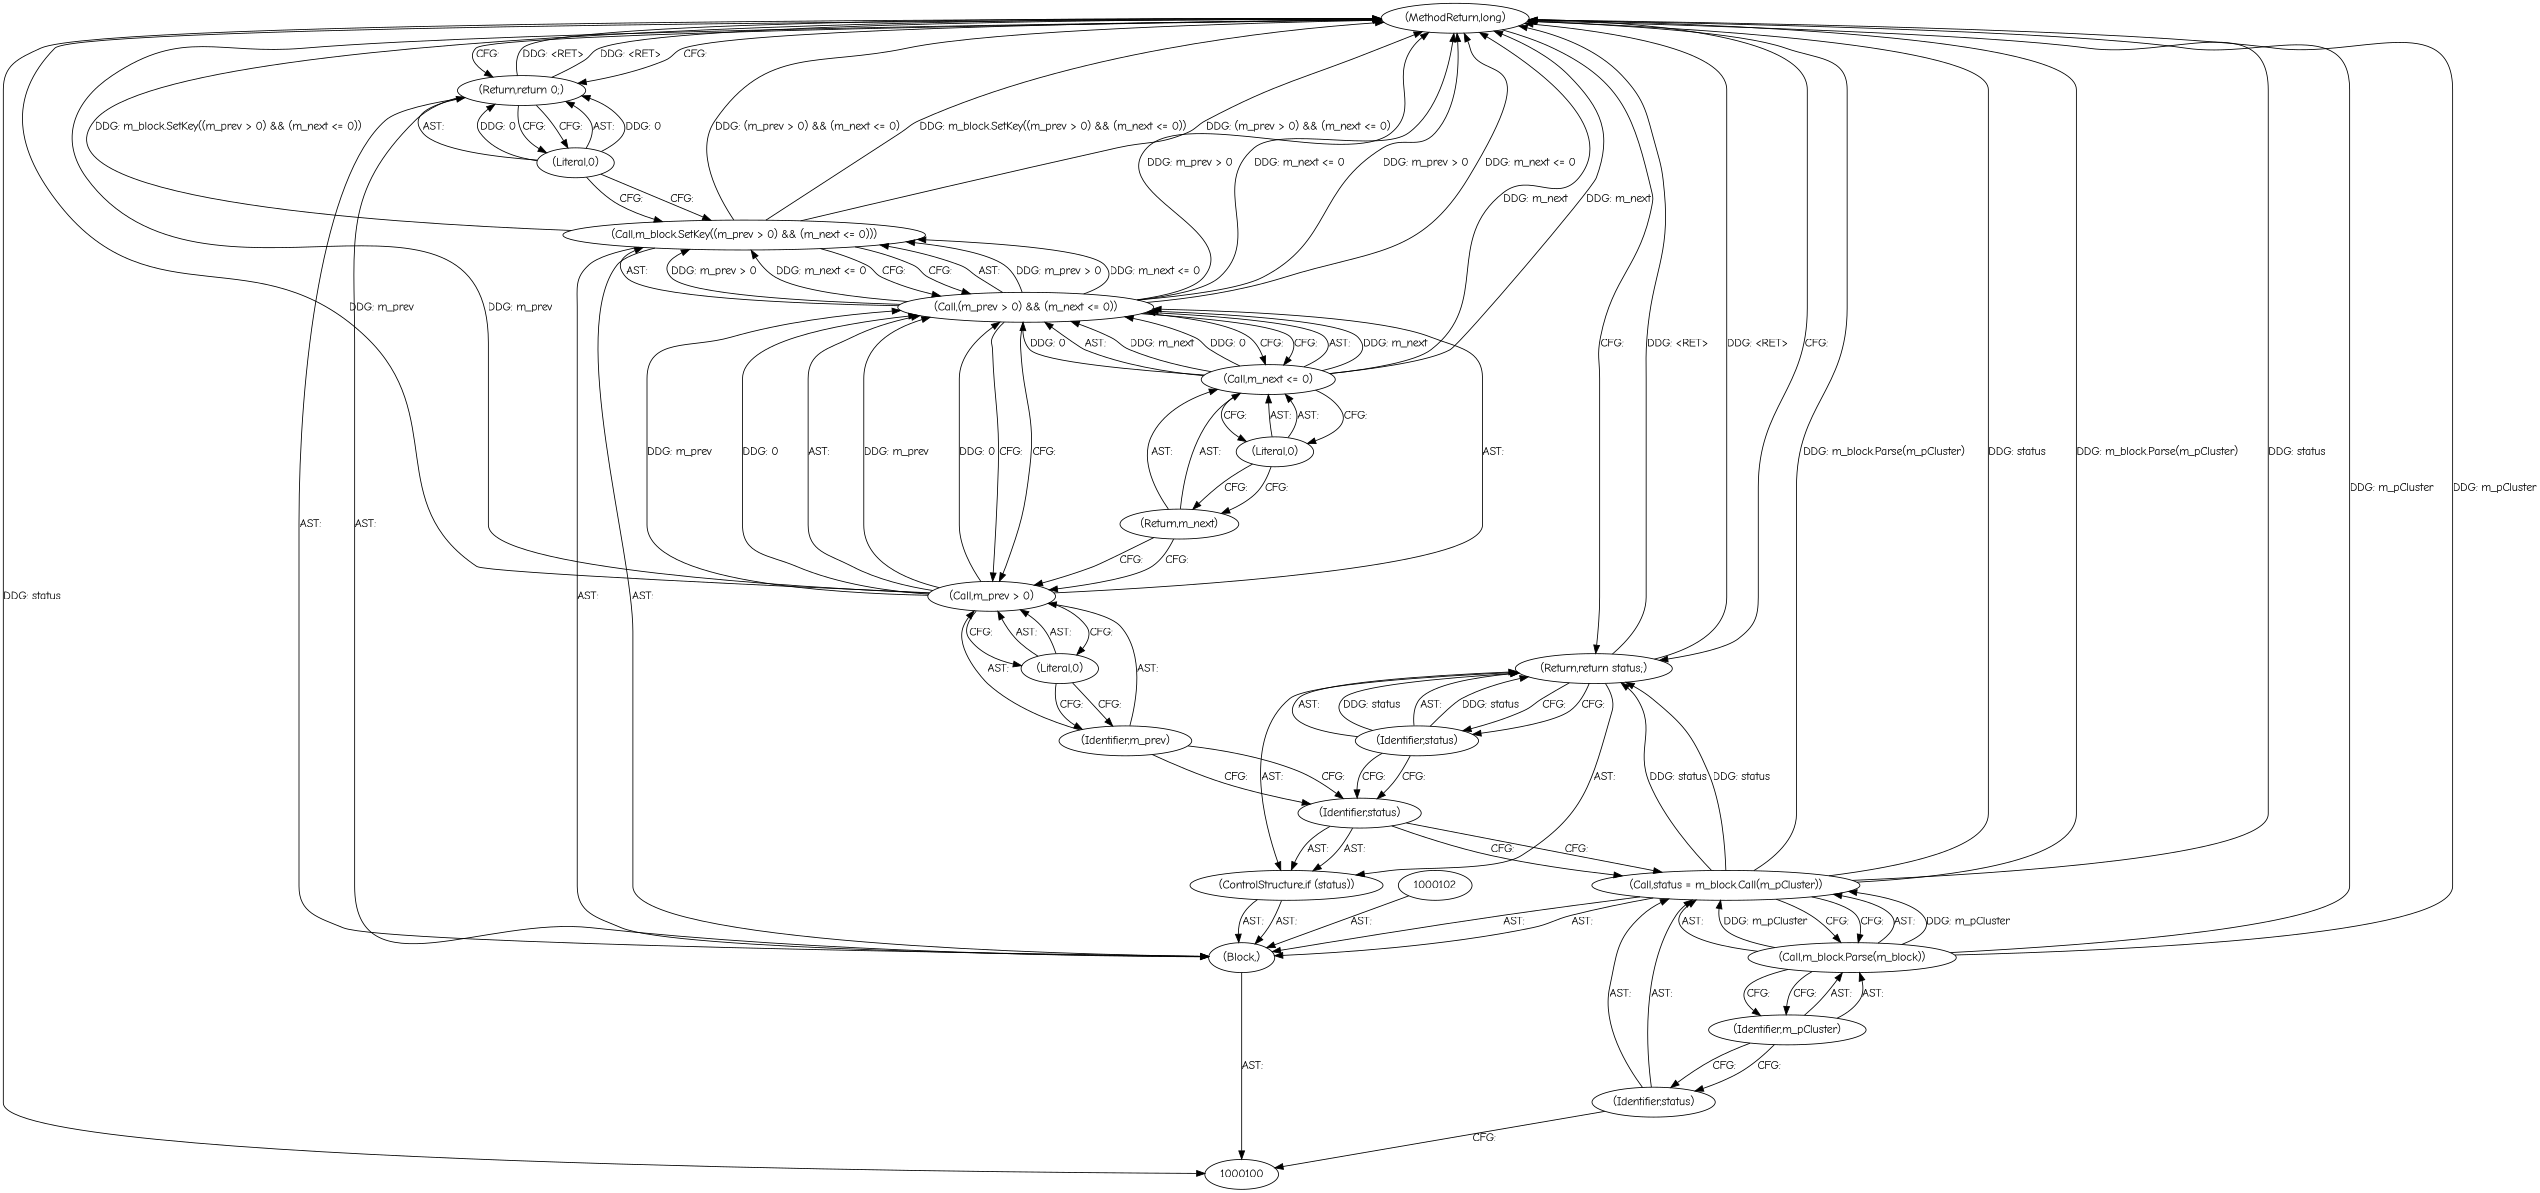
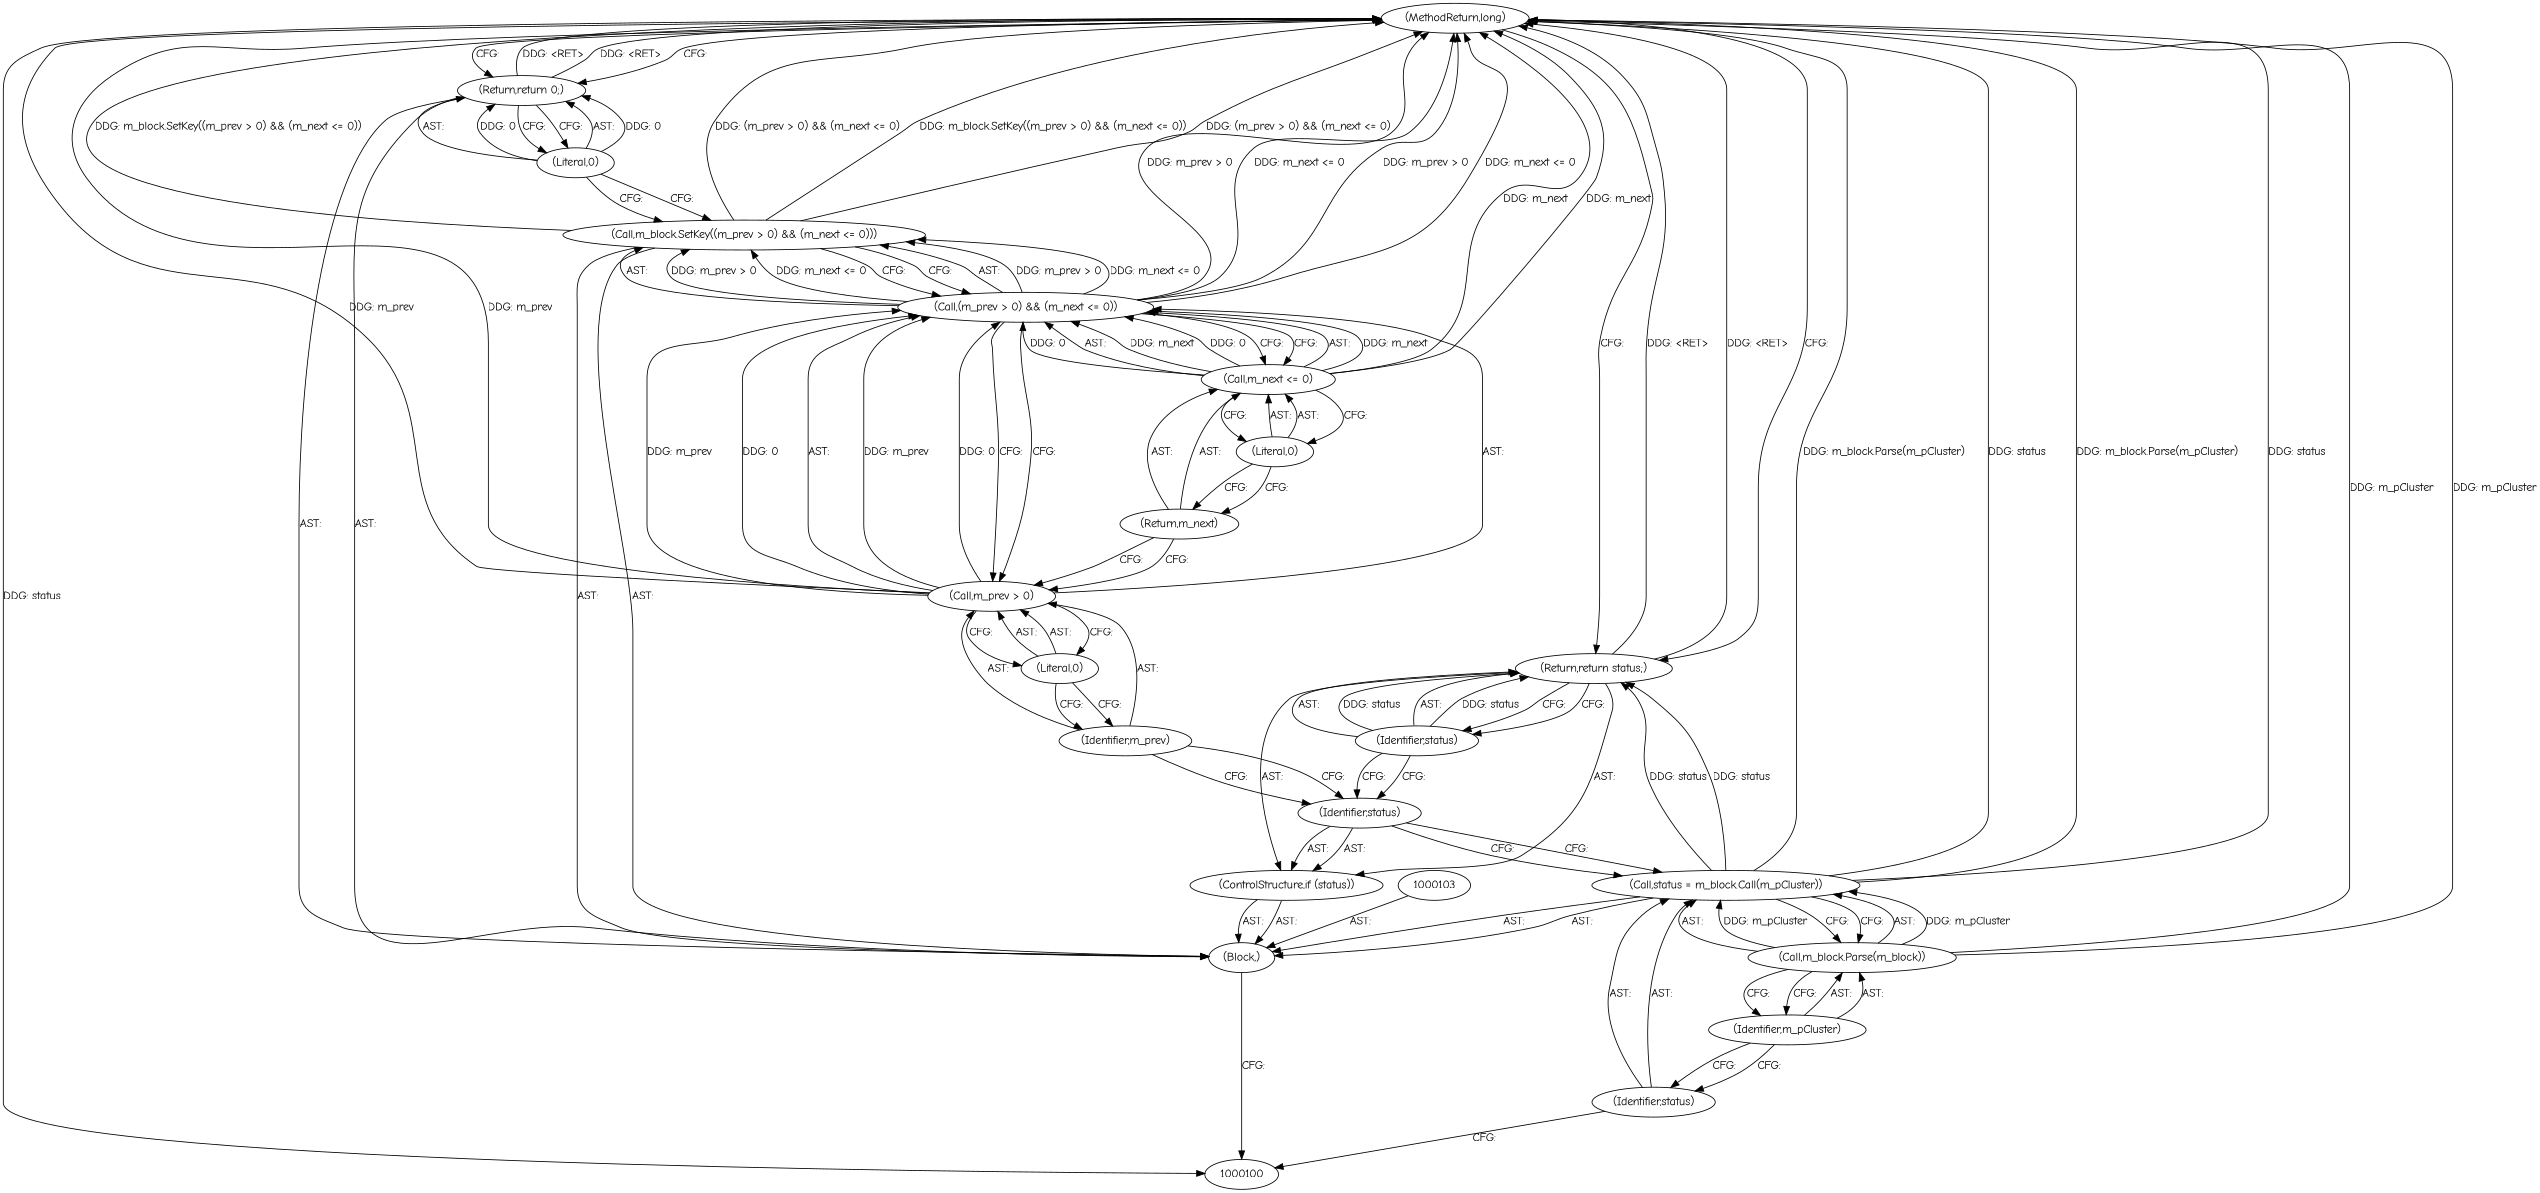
node "1000102": label "1000102" -> "1000103"
edge "(Block,)" -> "1000100": label "AST: " -> "CFG: "
